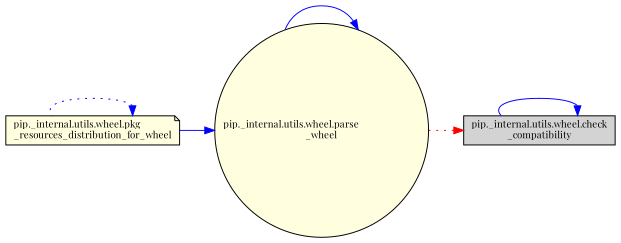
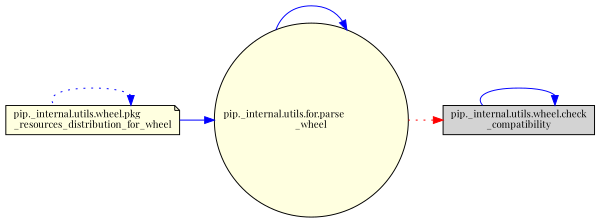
node "pip._internal.utils.wheel.parse _wheel": label "pip._internal.utils.wheel.parse _wheel" -> "pip._internal.utils.for.parse _wheel"
